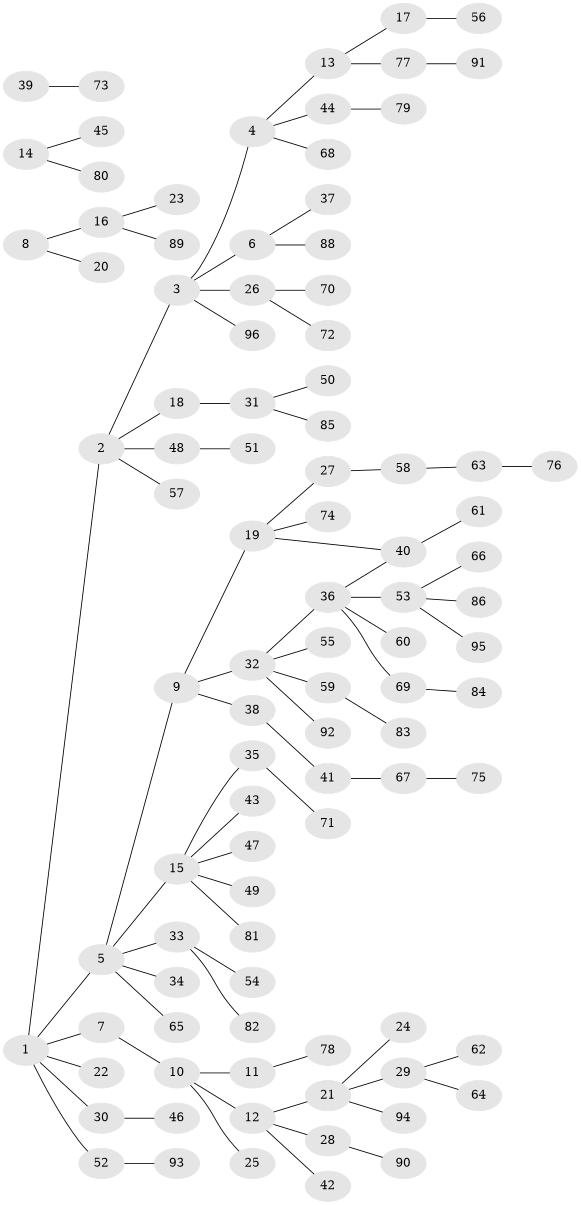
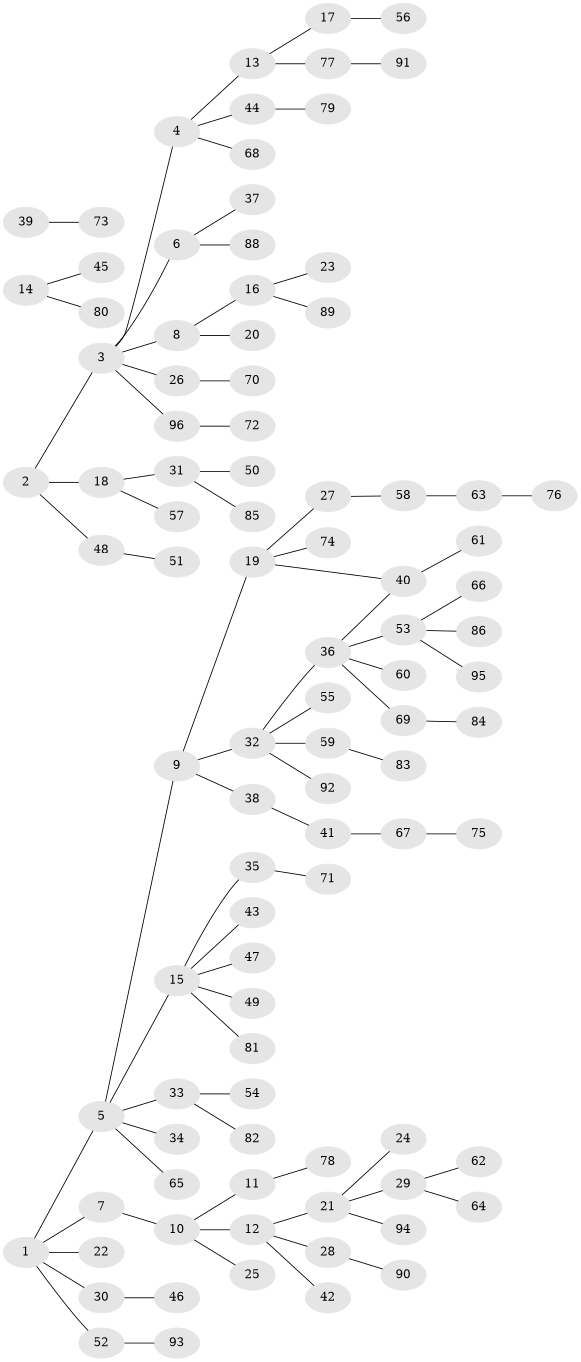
edge "26" -- "72": now "96" -- "72"
edge "8" -- "3": added
edge "2" -- "57": now "18" -- "57"
edge "2" -- "1": removed
